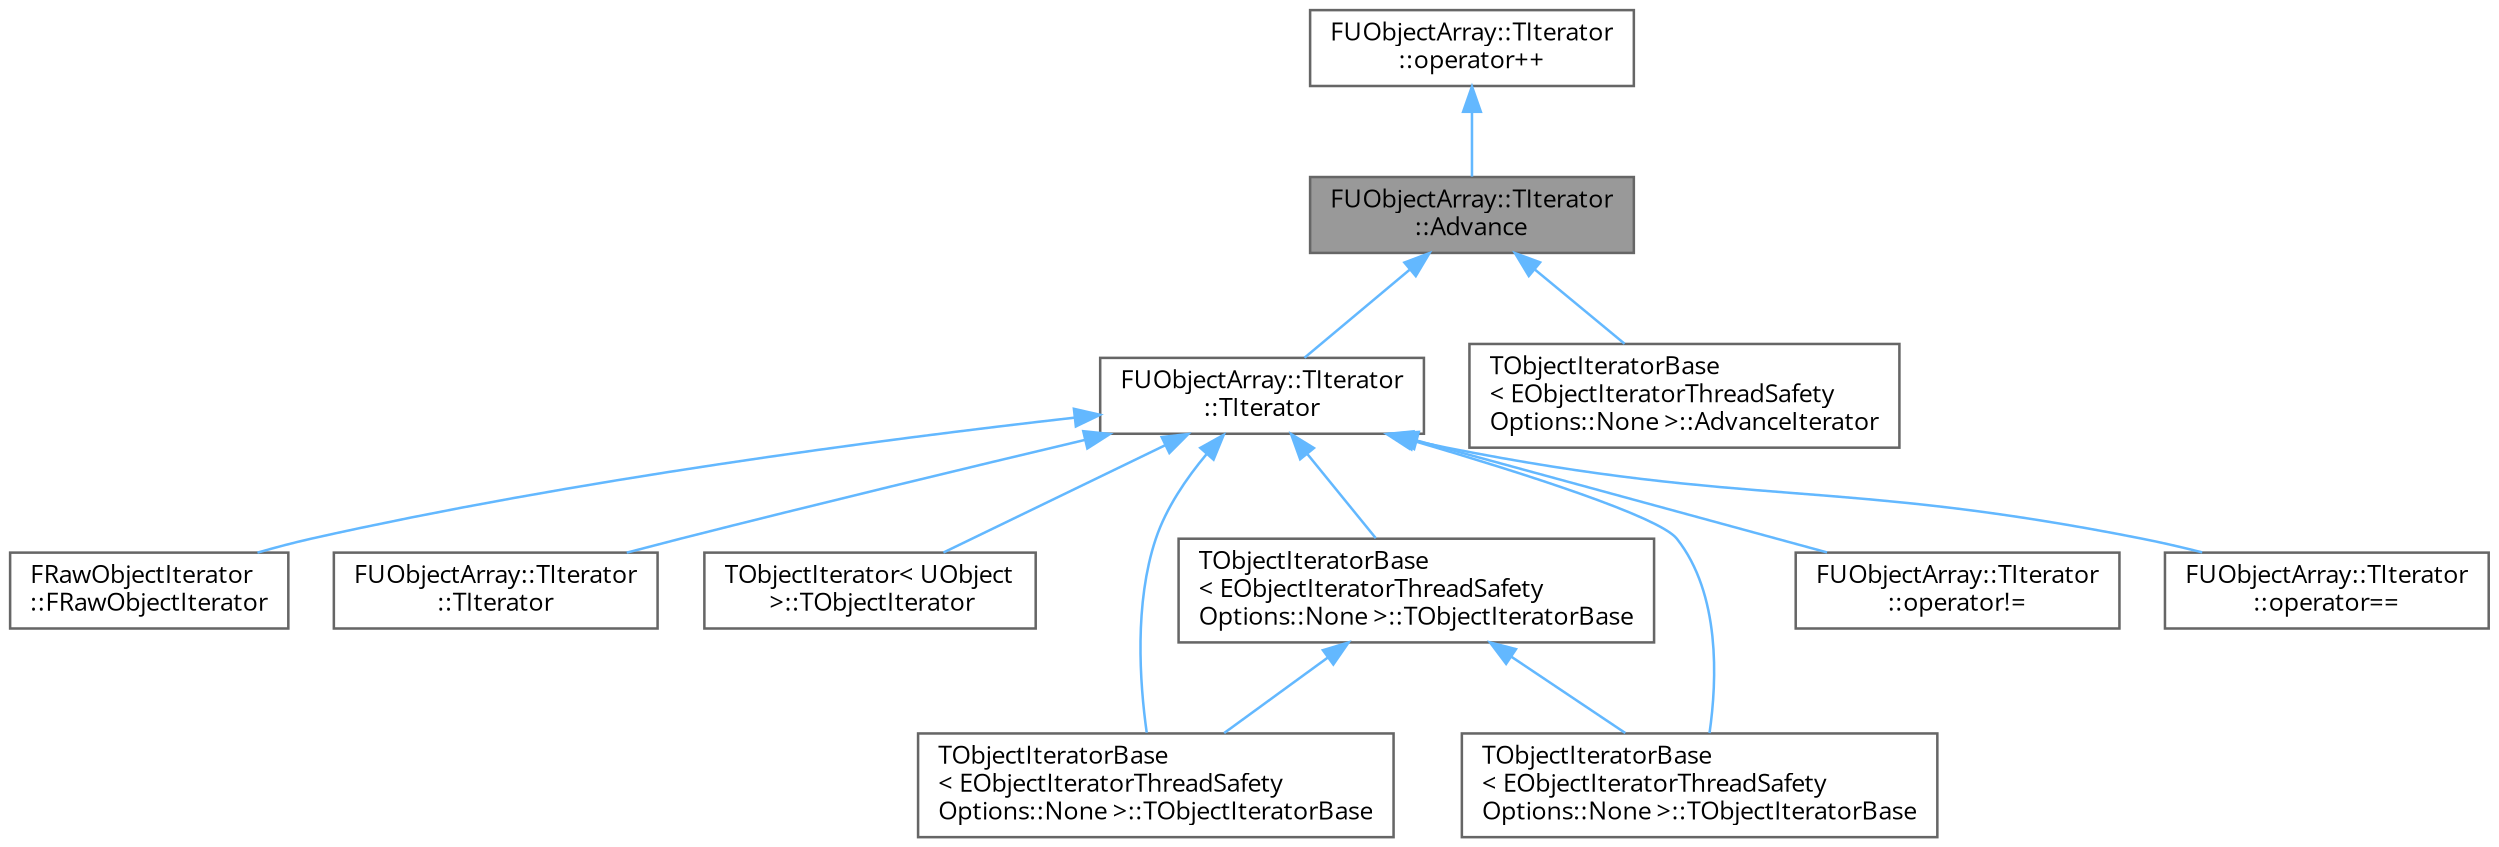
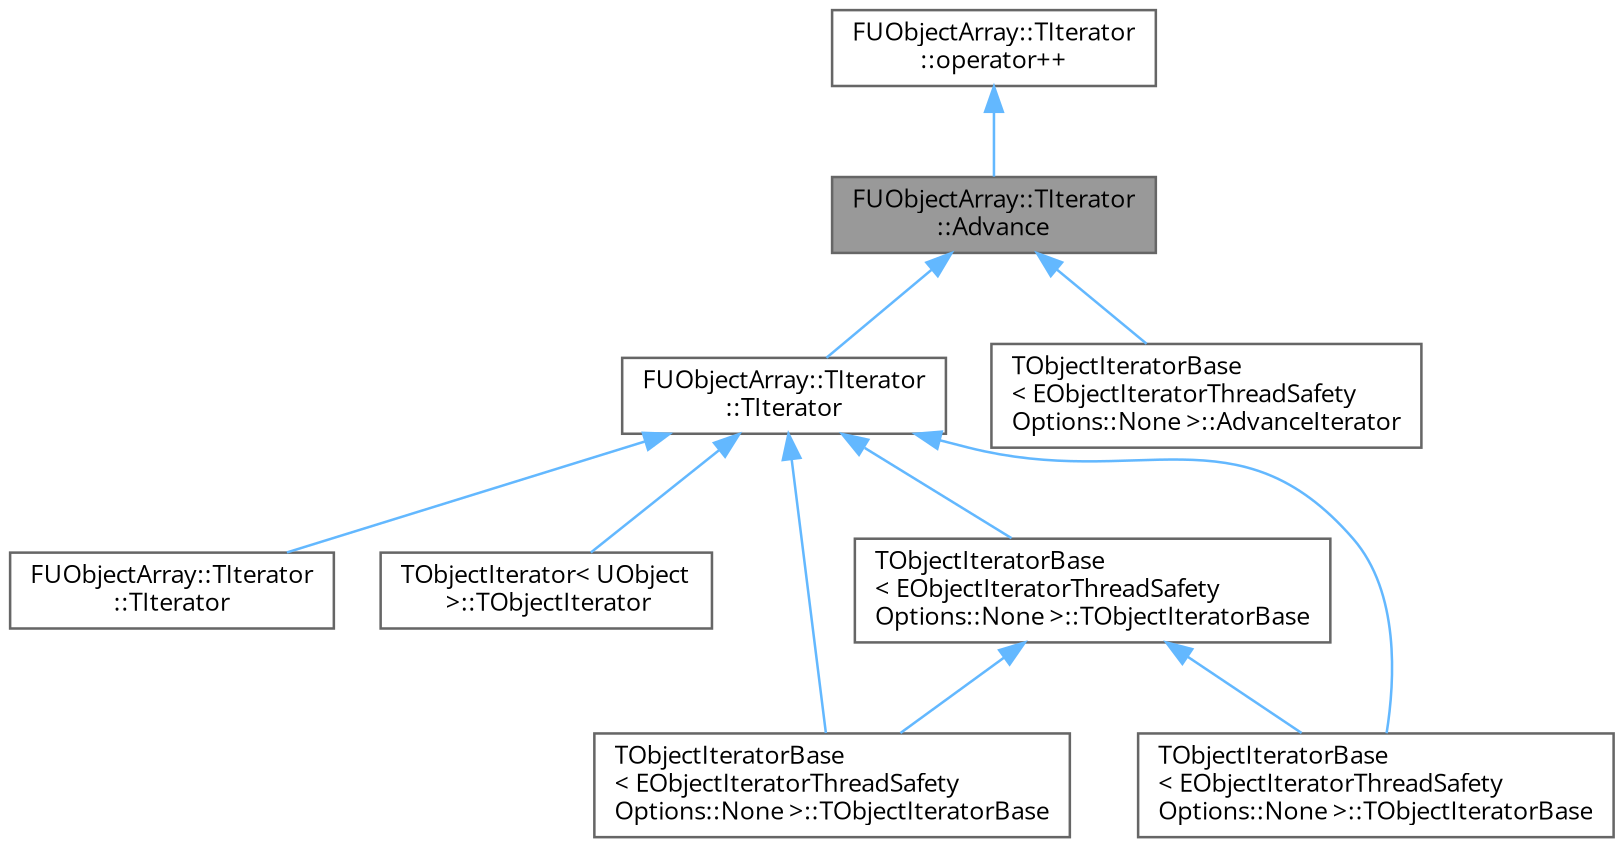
node "FRawObjectIterator ::FRawObjectIterator": removed
node "FUObjectArray::TIterator ::operator!=": removed
node "FUObjectArray::TIterator ::operator==": removed
